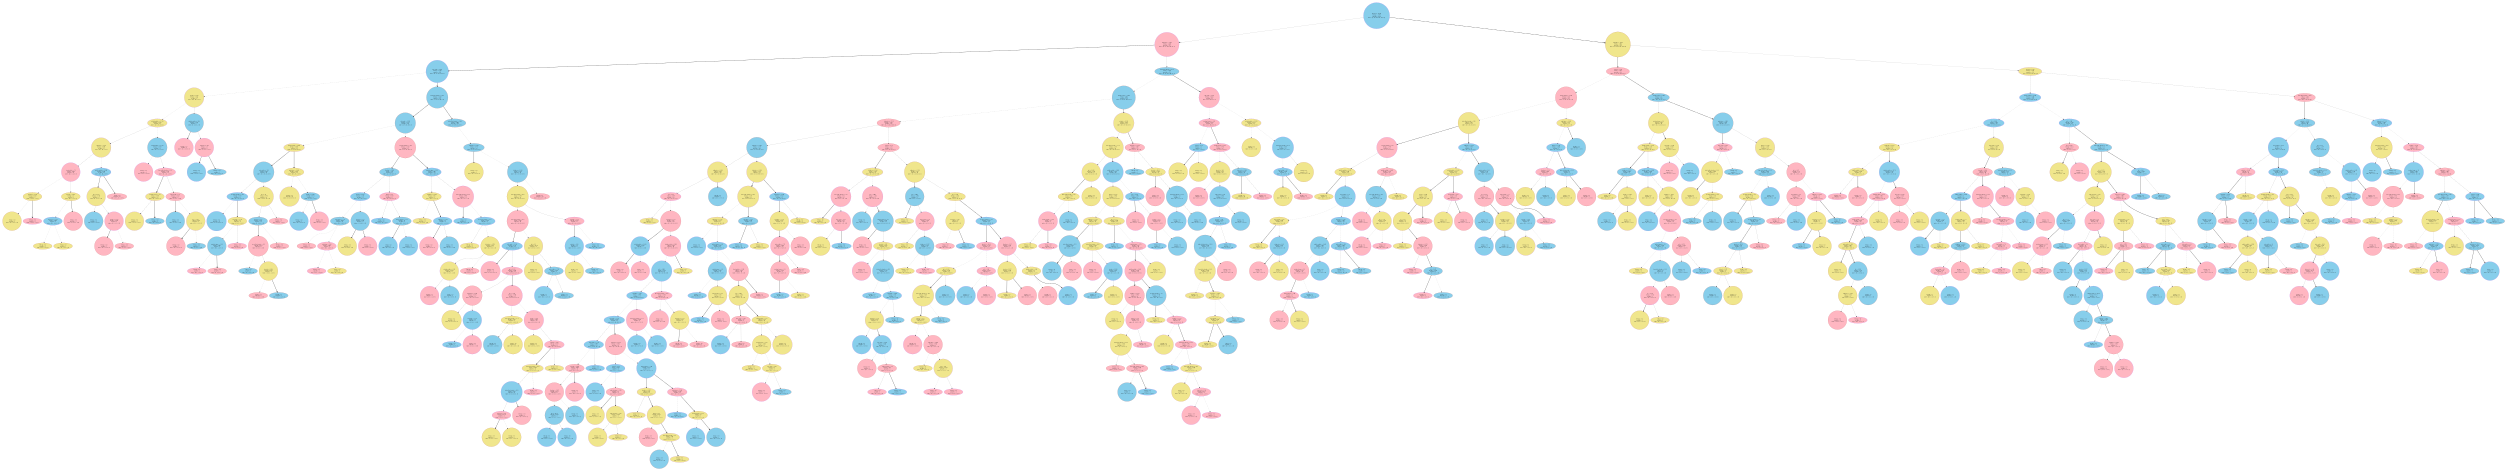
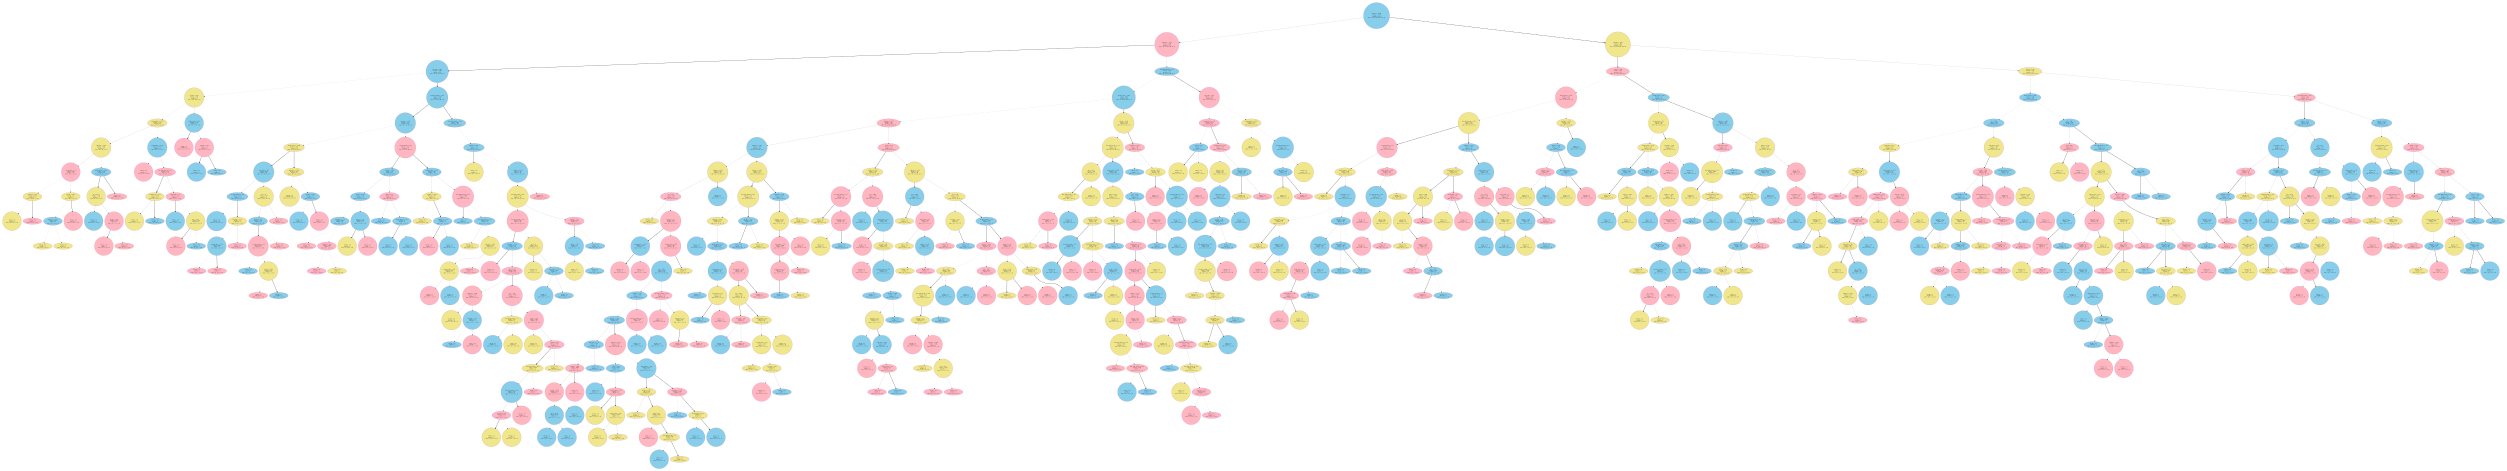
node "entropy = 0.0 samples = 3 value = [0, 0, 0, 0, 0, 3]": added
node "entropy = 0.0 samples = 8 value = [0, 0, 0, 0, 8, 0]": removed
